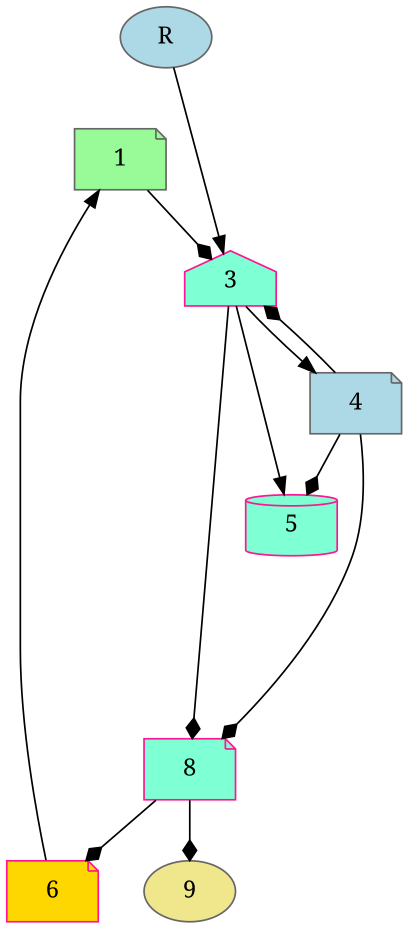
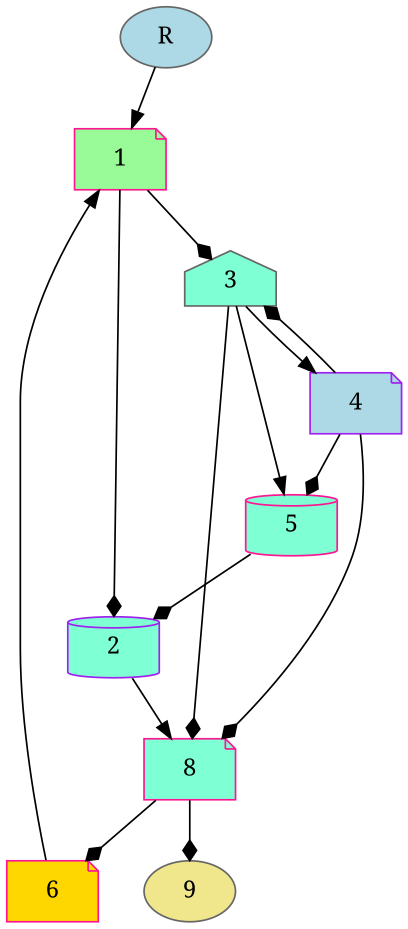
edge "R" -> "3": now "R" -> "1"
node "1": color gray40 -> deeppink
node "3": color deeppink -> gray40
node "4": color gray40 -> purple
node "2": added
